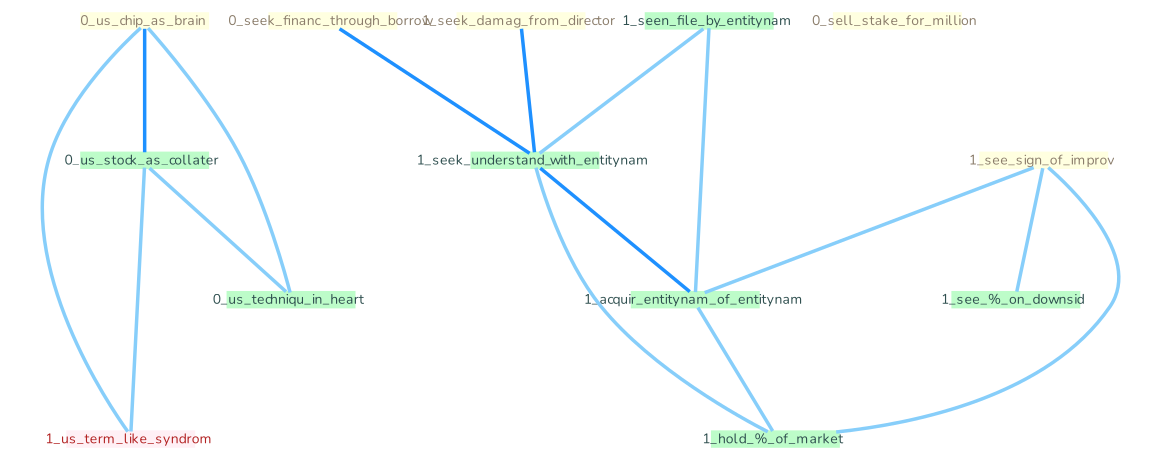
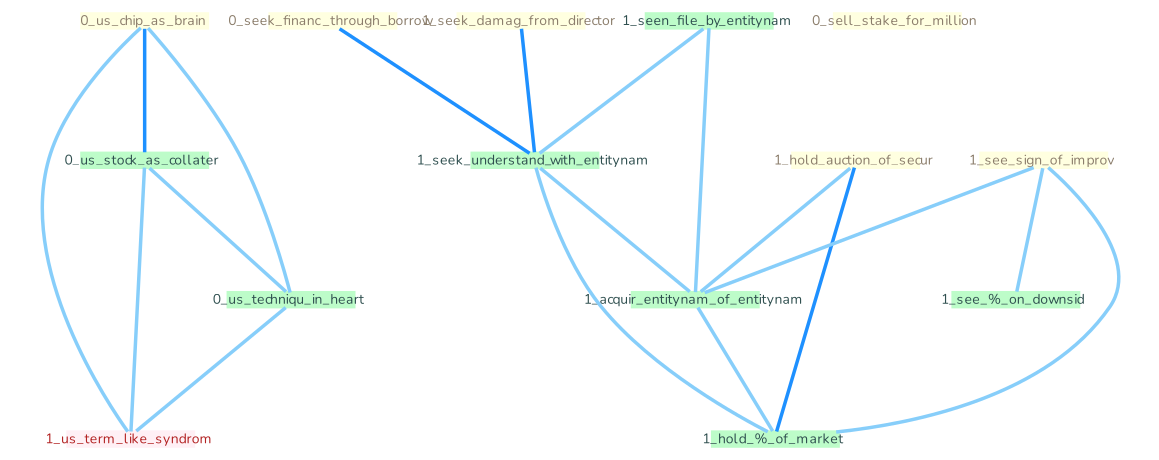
node "1_hold_auction_of_secur": added
edge "1_seek_understand_with_entitynam" -- "1_acquir_entitynam_of_entitynam": color #1e90ff -> #87cefa
edge "0_us_techniqu_in_heart" -- "1_us_term_like_syndrom": added
